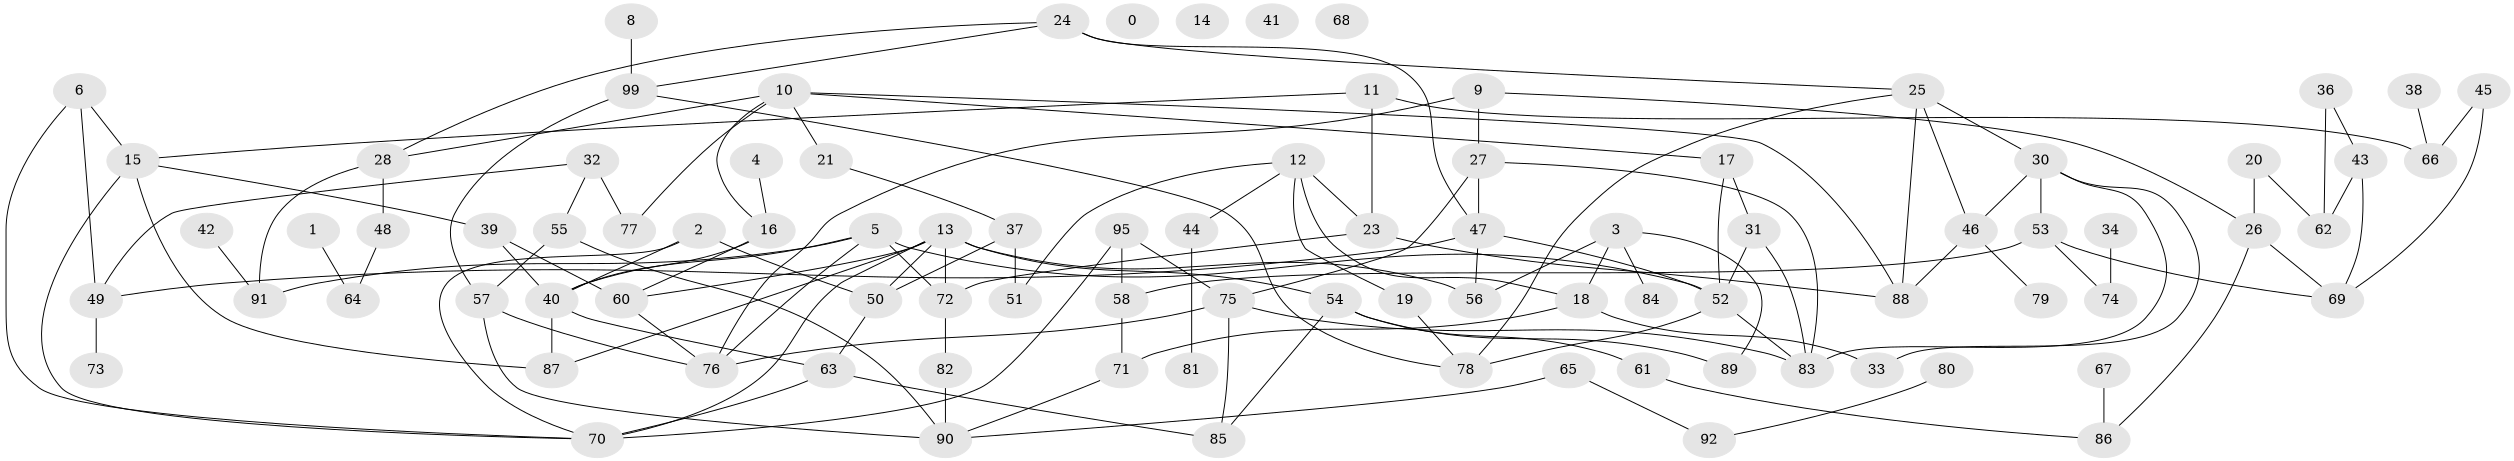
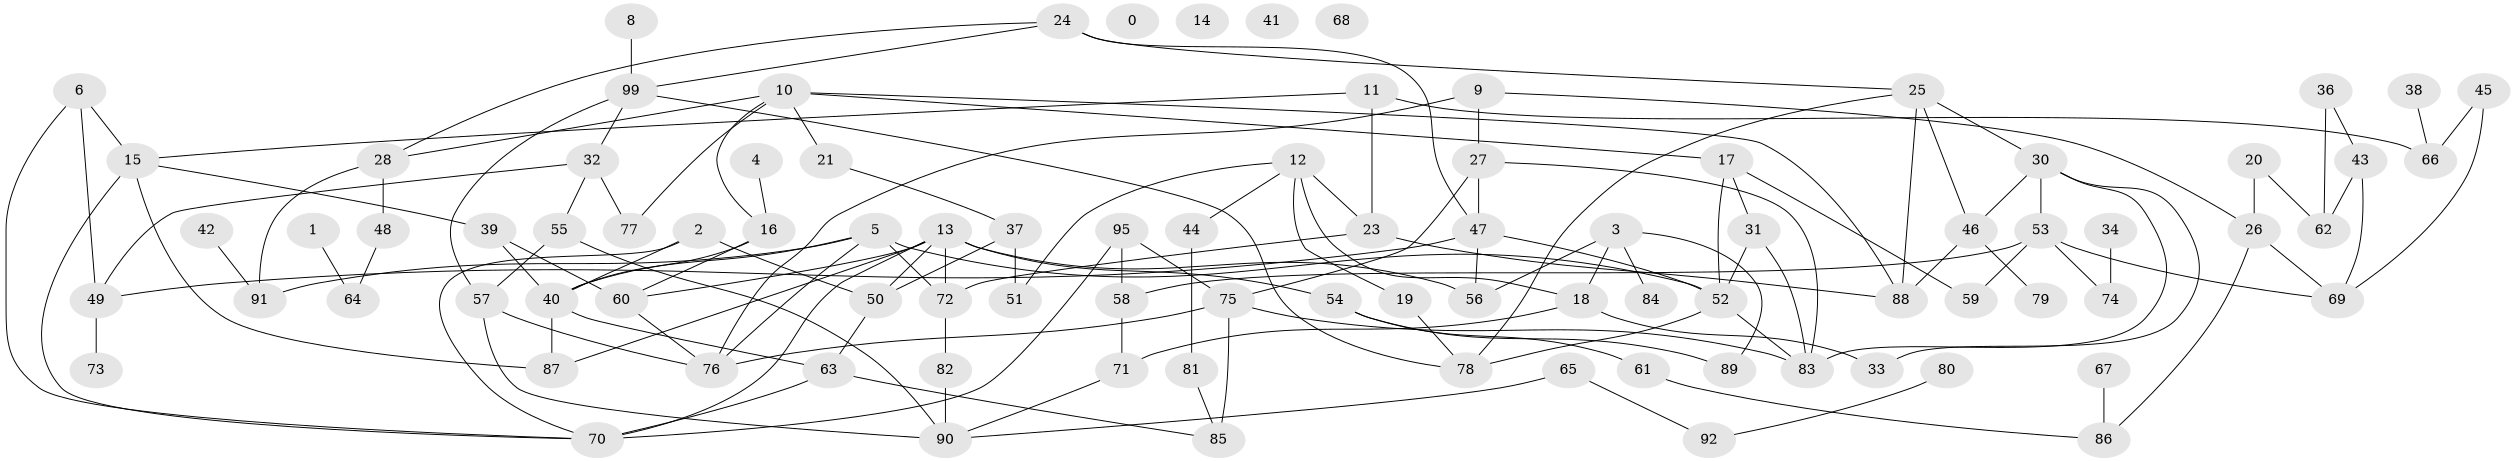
edge "99" -- "32": added
node "59": added
edge "54" -- "85": now "81" -- "85"
